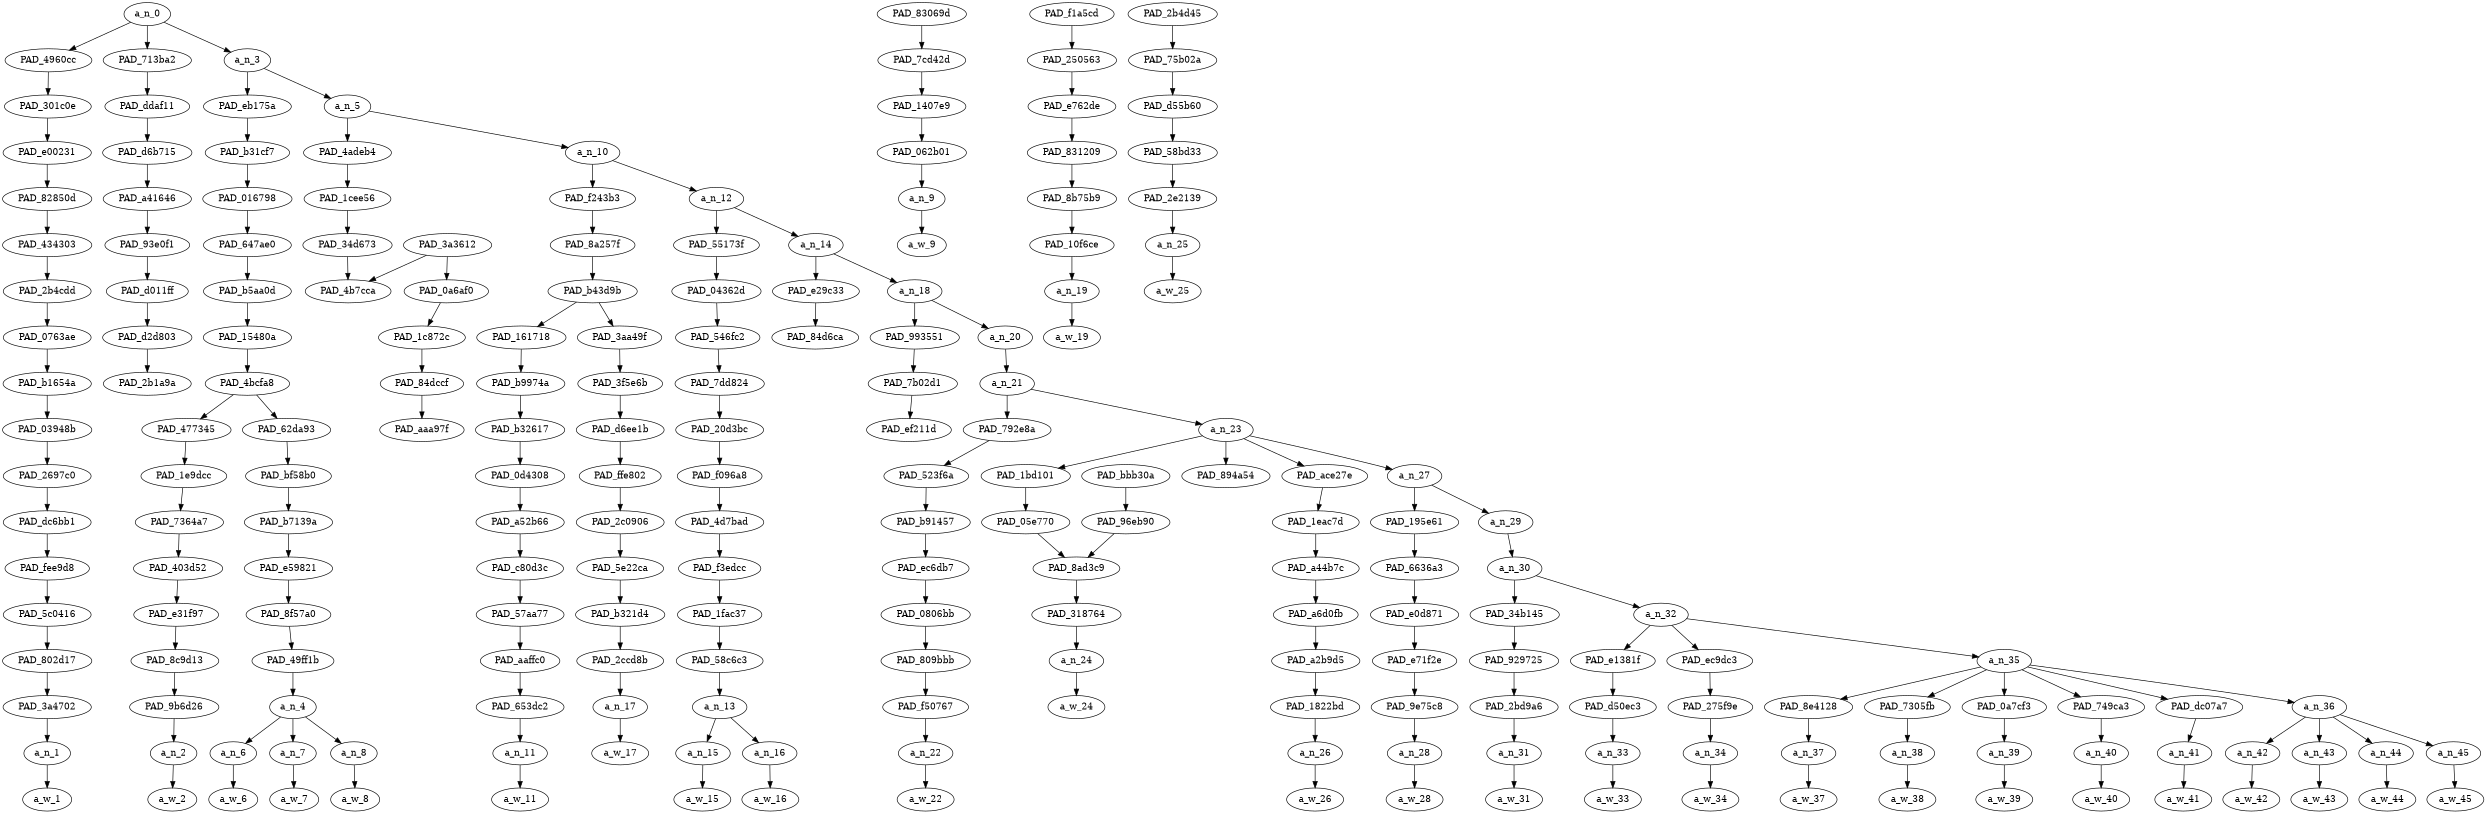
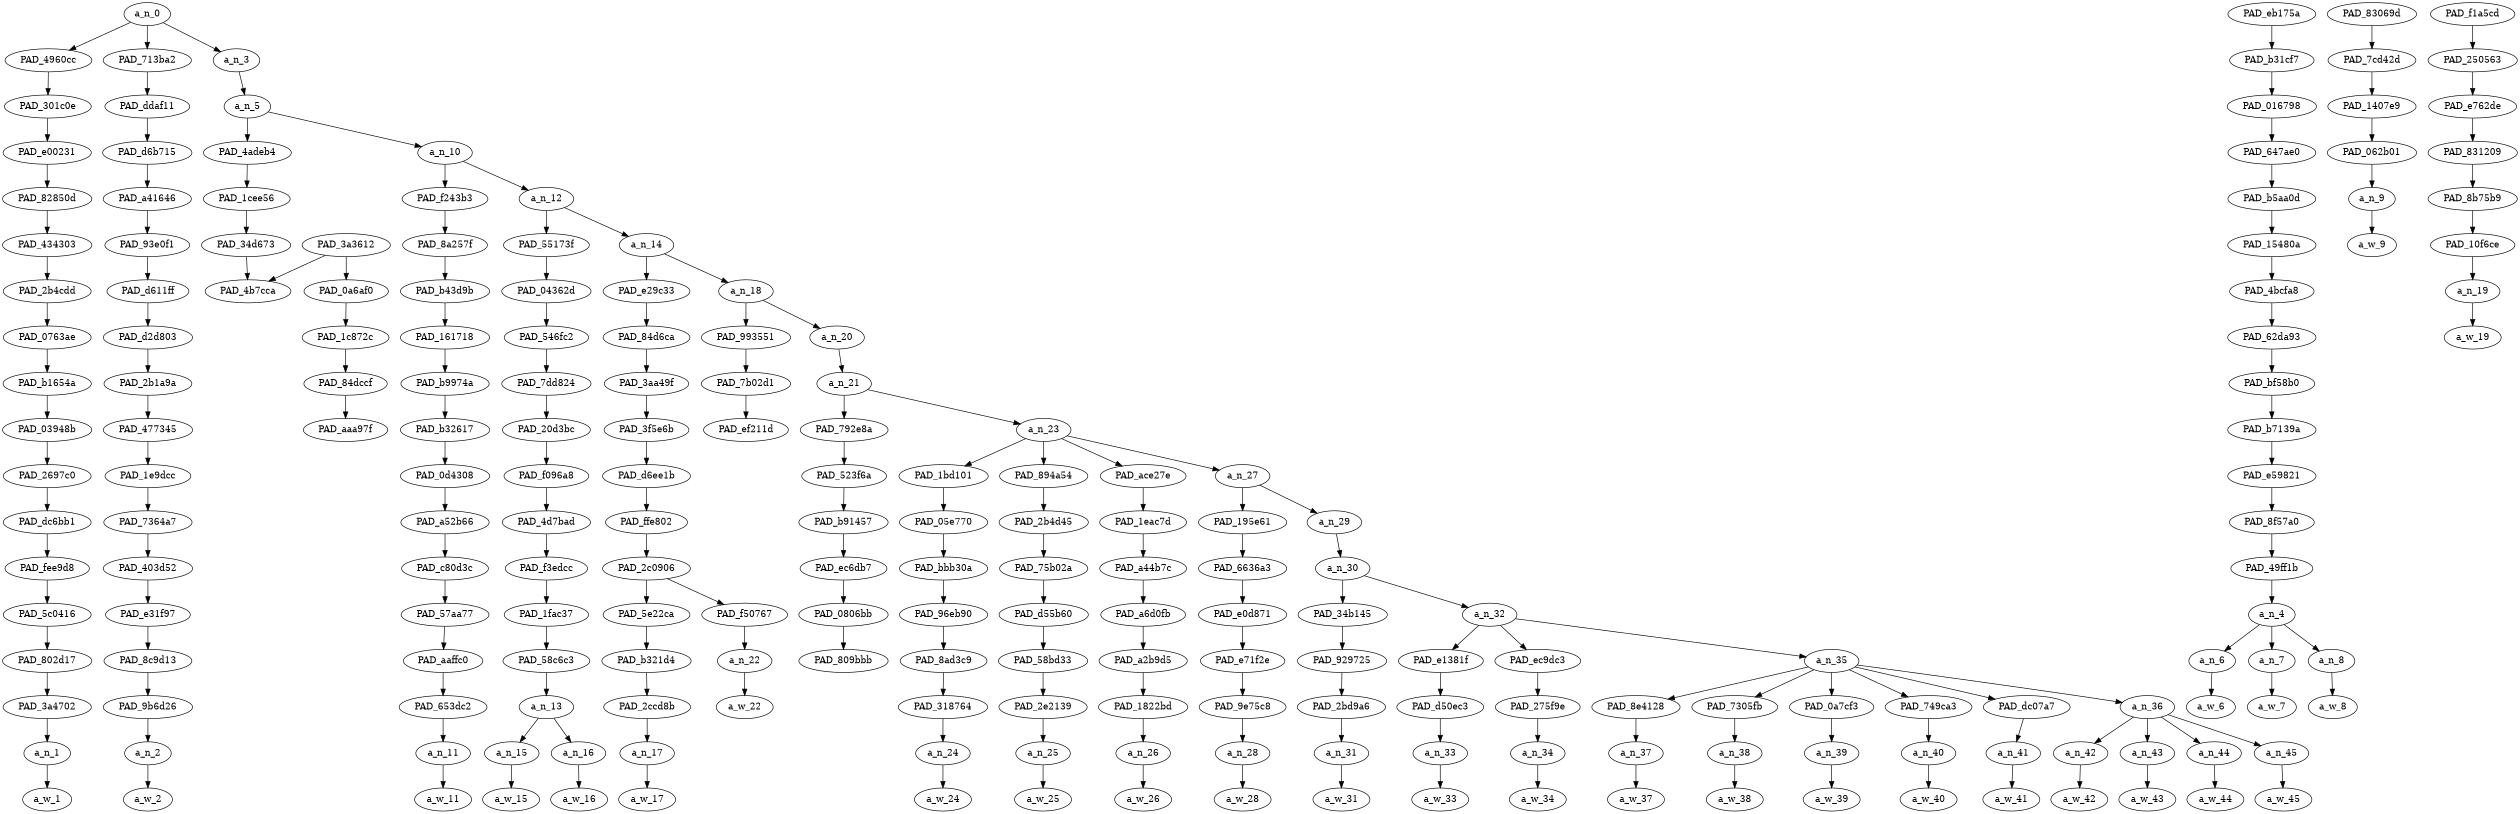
edge "a_n_3" -> "PAD_eb175a": removed
node "PAD_d011ff": label "PAD_d011ff" -> "PAD_d611ff"
edge "PAD_b43d9b" -> "PAD_3aa49f": now "PAD_84d6ca" -> "PAD_3aa49f"
edge "PAD_4bcfa8" -> "PAD_477345": now "PAD_2b1a9a" -> "PAD_477345"
edge "PAD_894a54" -> "PAD_2b4d45": added
edge "PAD_05e770" -> "PAD_8ad3c9": now "PAD_05e770" -> "PAD_bbb30a"
edge "PAD_809bbb" -> "PAD_f50767": now "PAD_2c0906" -> "PAD_f50767"
